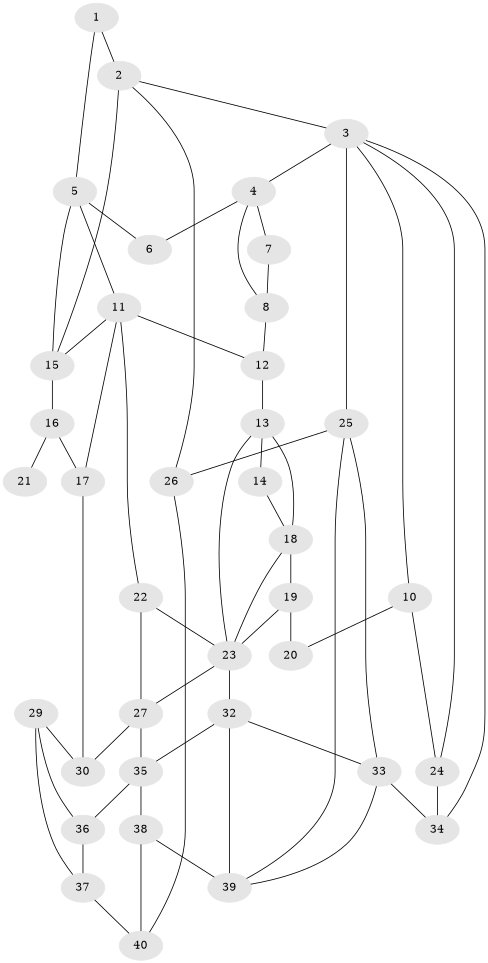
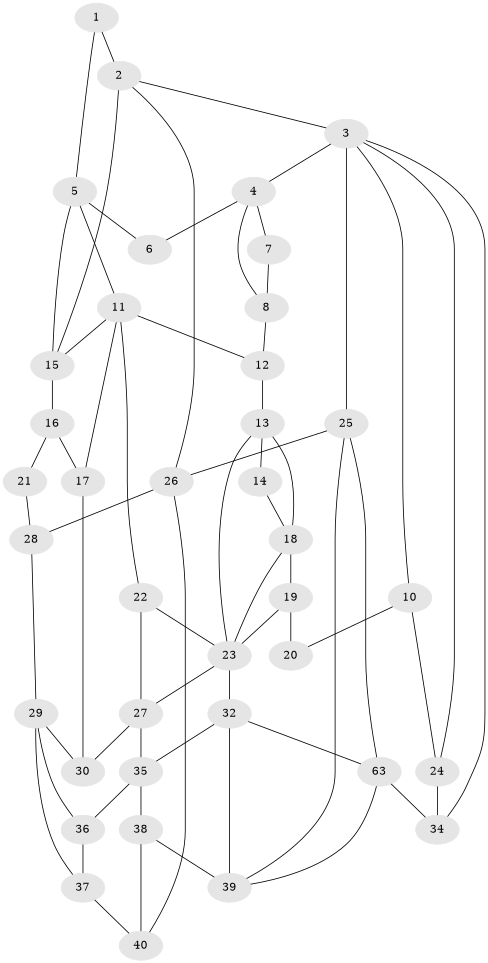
node "28": added
node "33": label "33" -> "63"
